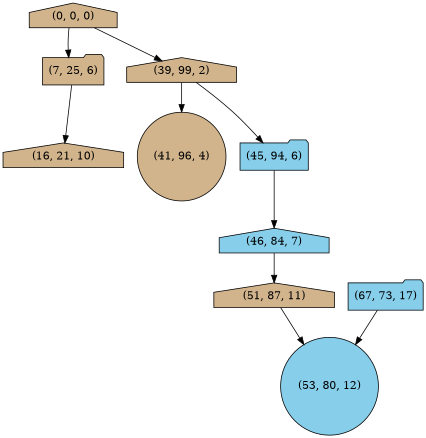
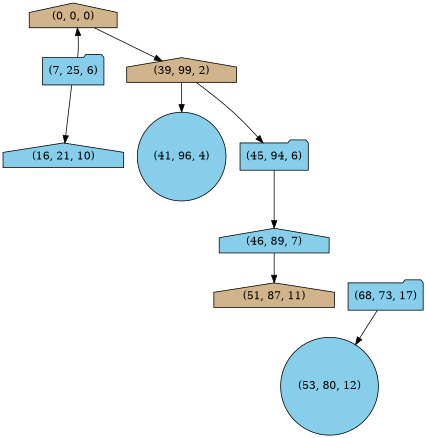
edge "(0, 0, 0)" -> "(7, 25, 6)": reversed
node "(7, 25, 6)": fillcolor tan -> skyblue
node "(16, 21, 10)": fillcolor tan -> skyblue
node "(41, 96, 4)": fillcolor tan -> skyblue
node "(46, 84, 7)": label "(46, 84, 7)" -> "(46, 89, 7)"
node "(67, 73, 17)": label "(67, 73, 17)" -> "(68, 73, 17)"
edge "(51, 87, 11)" -> "(53, 80, 12)": removed
